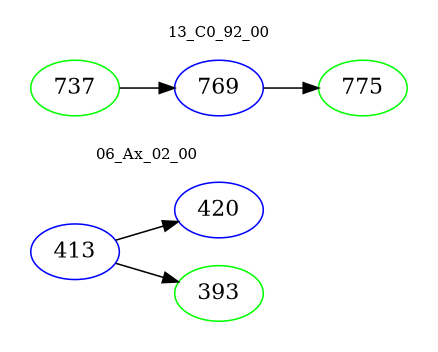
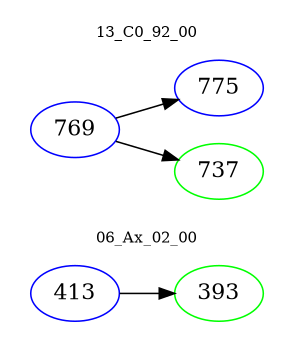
edge "737" -> "769": reversed
node "775": color green -> blue
node "420": removed
